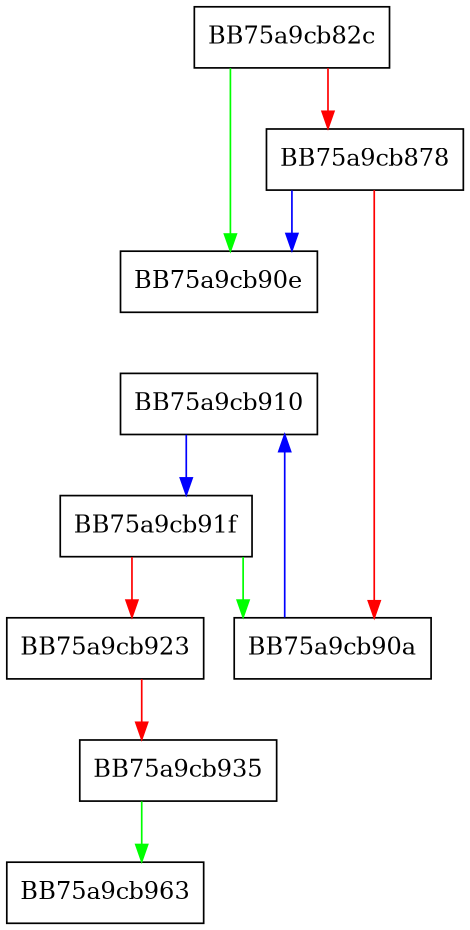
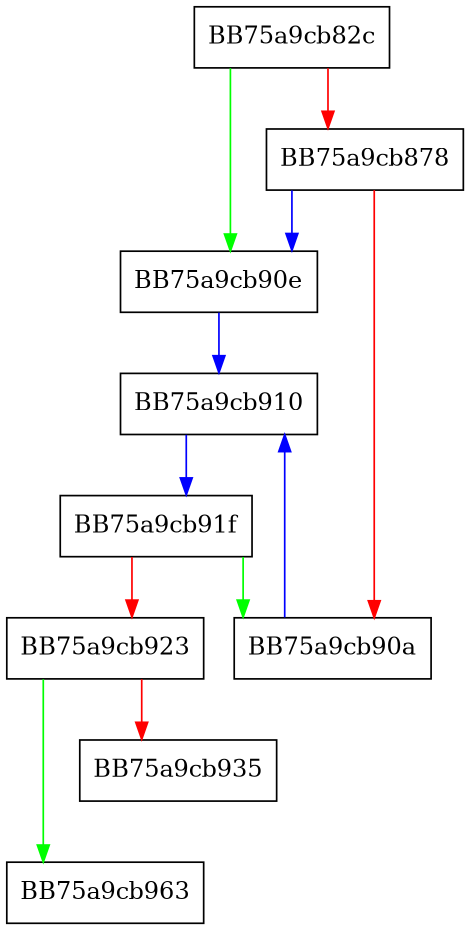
edge "BB75a9cb90e" -> "BB75a9cb910": added
edge "BB75a9cb935" -> "BB75a9cb963": now "BB75a9cb923" -> "BB75a9cb963"
